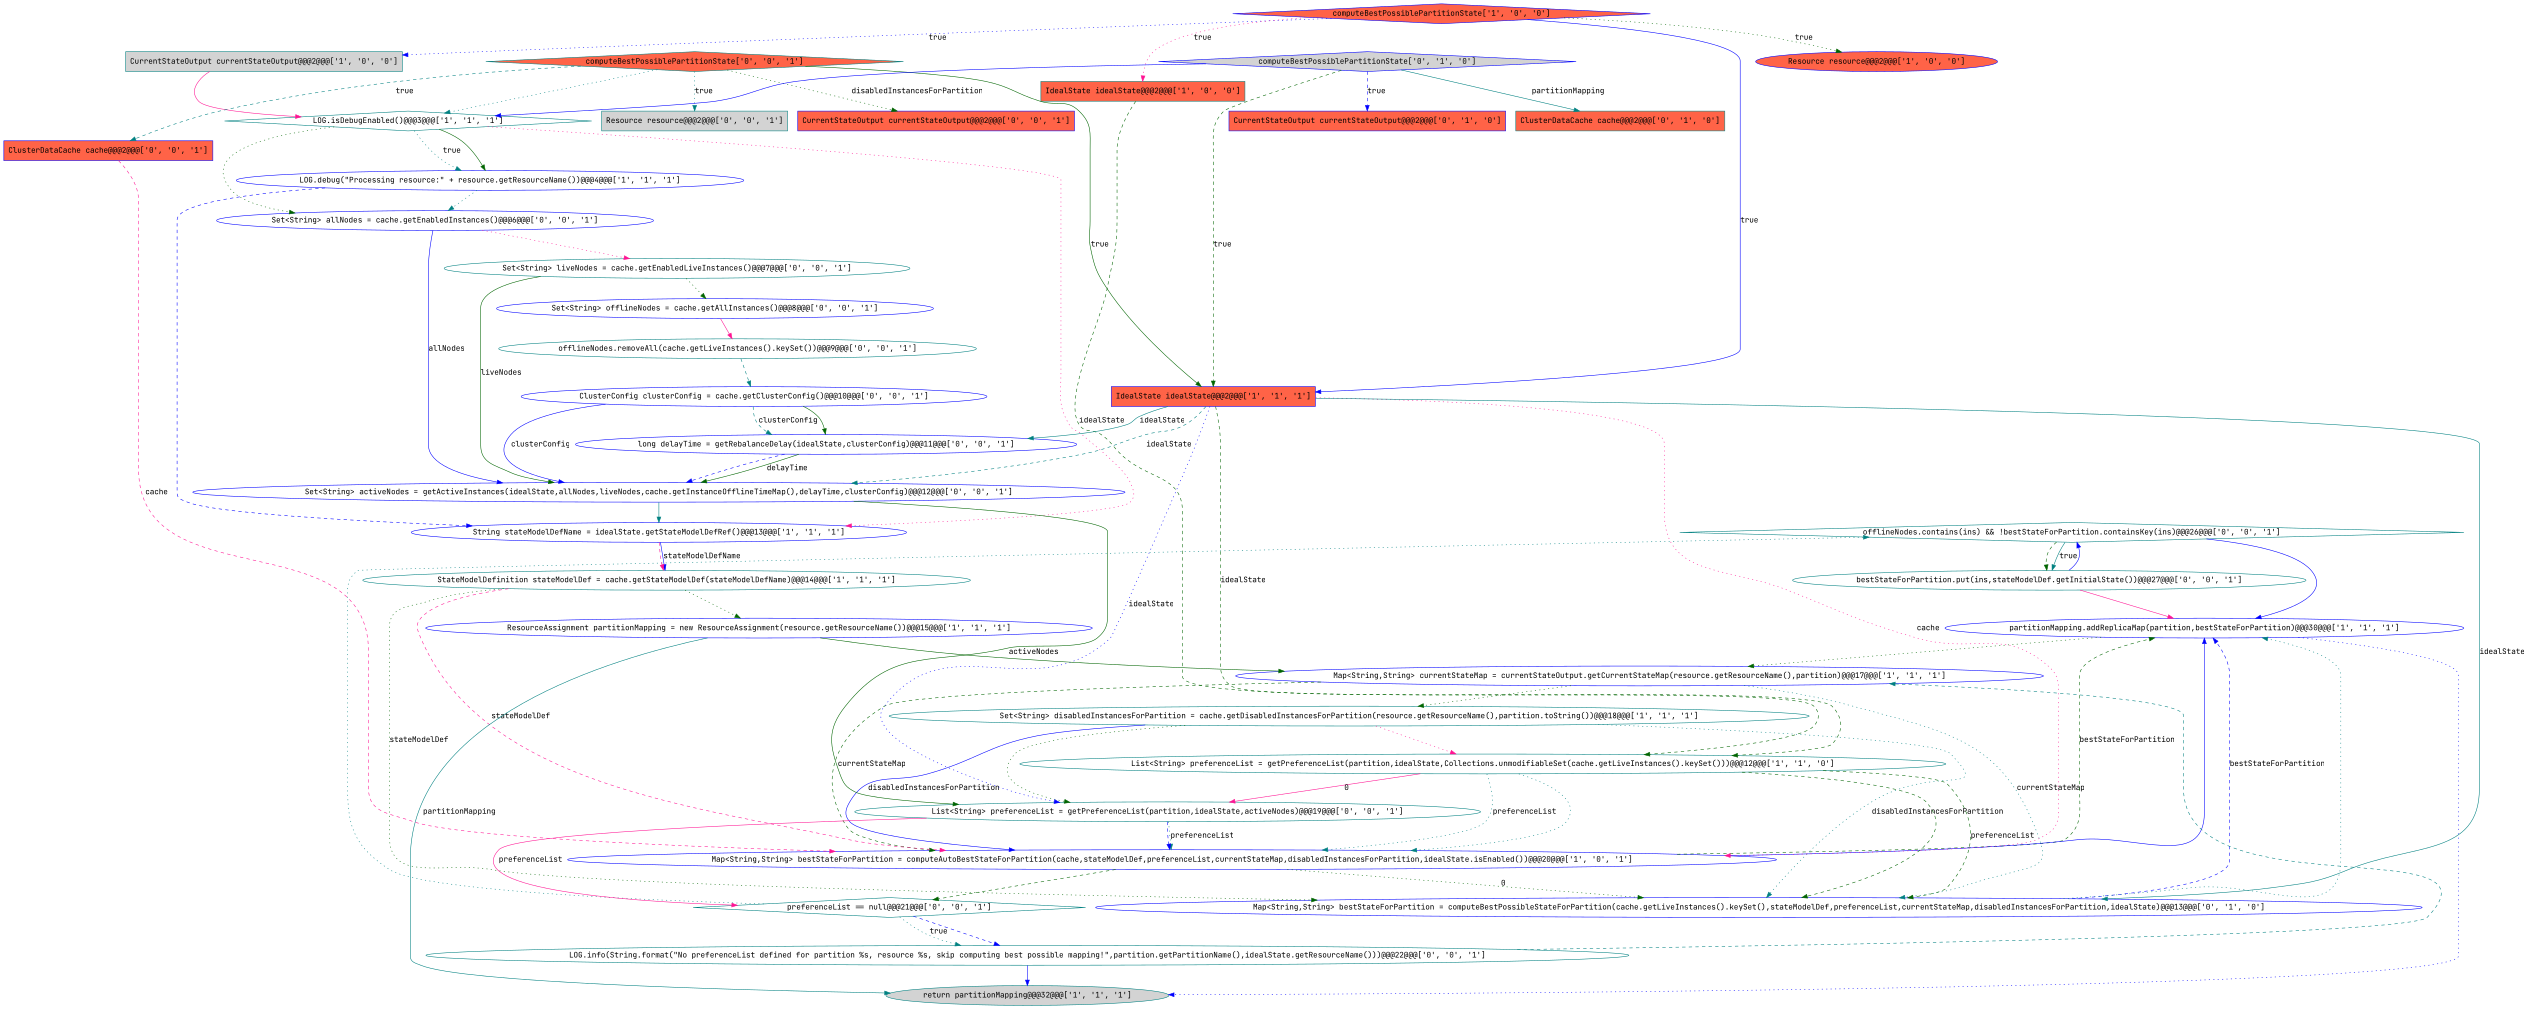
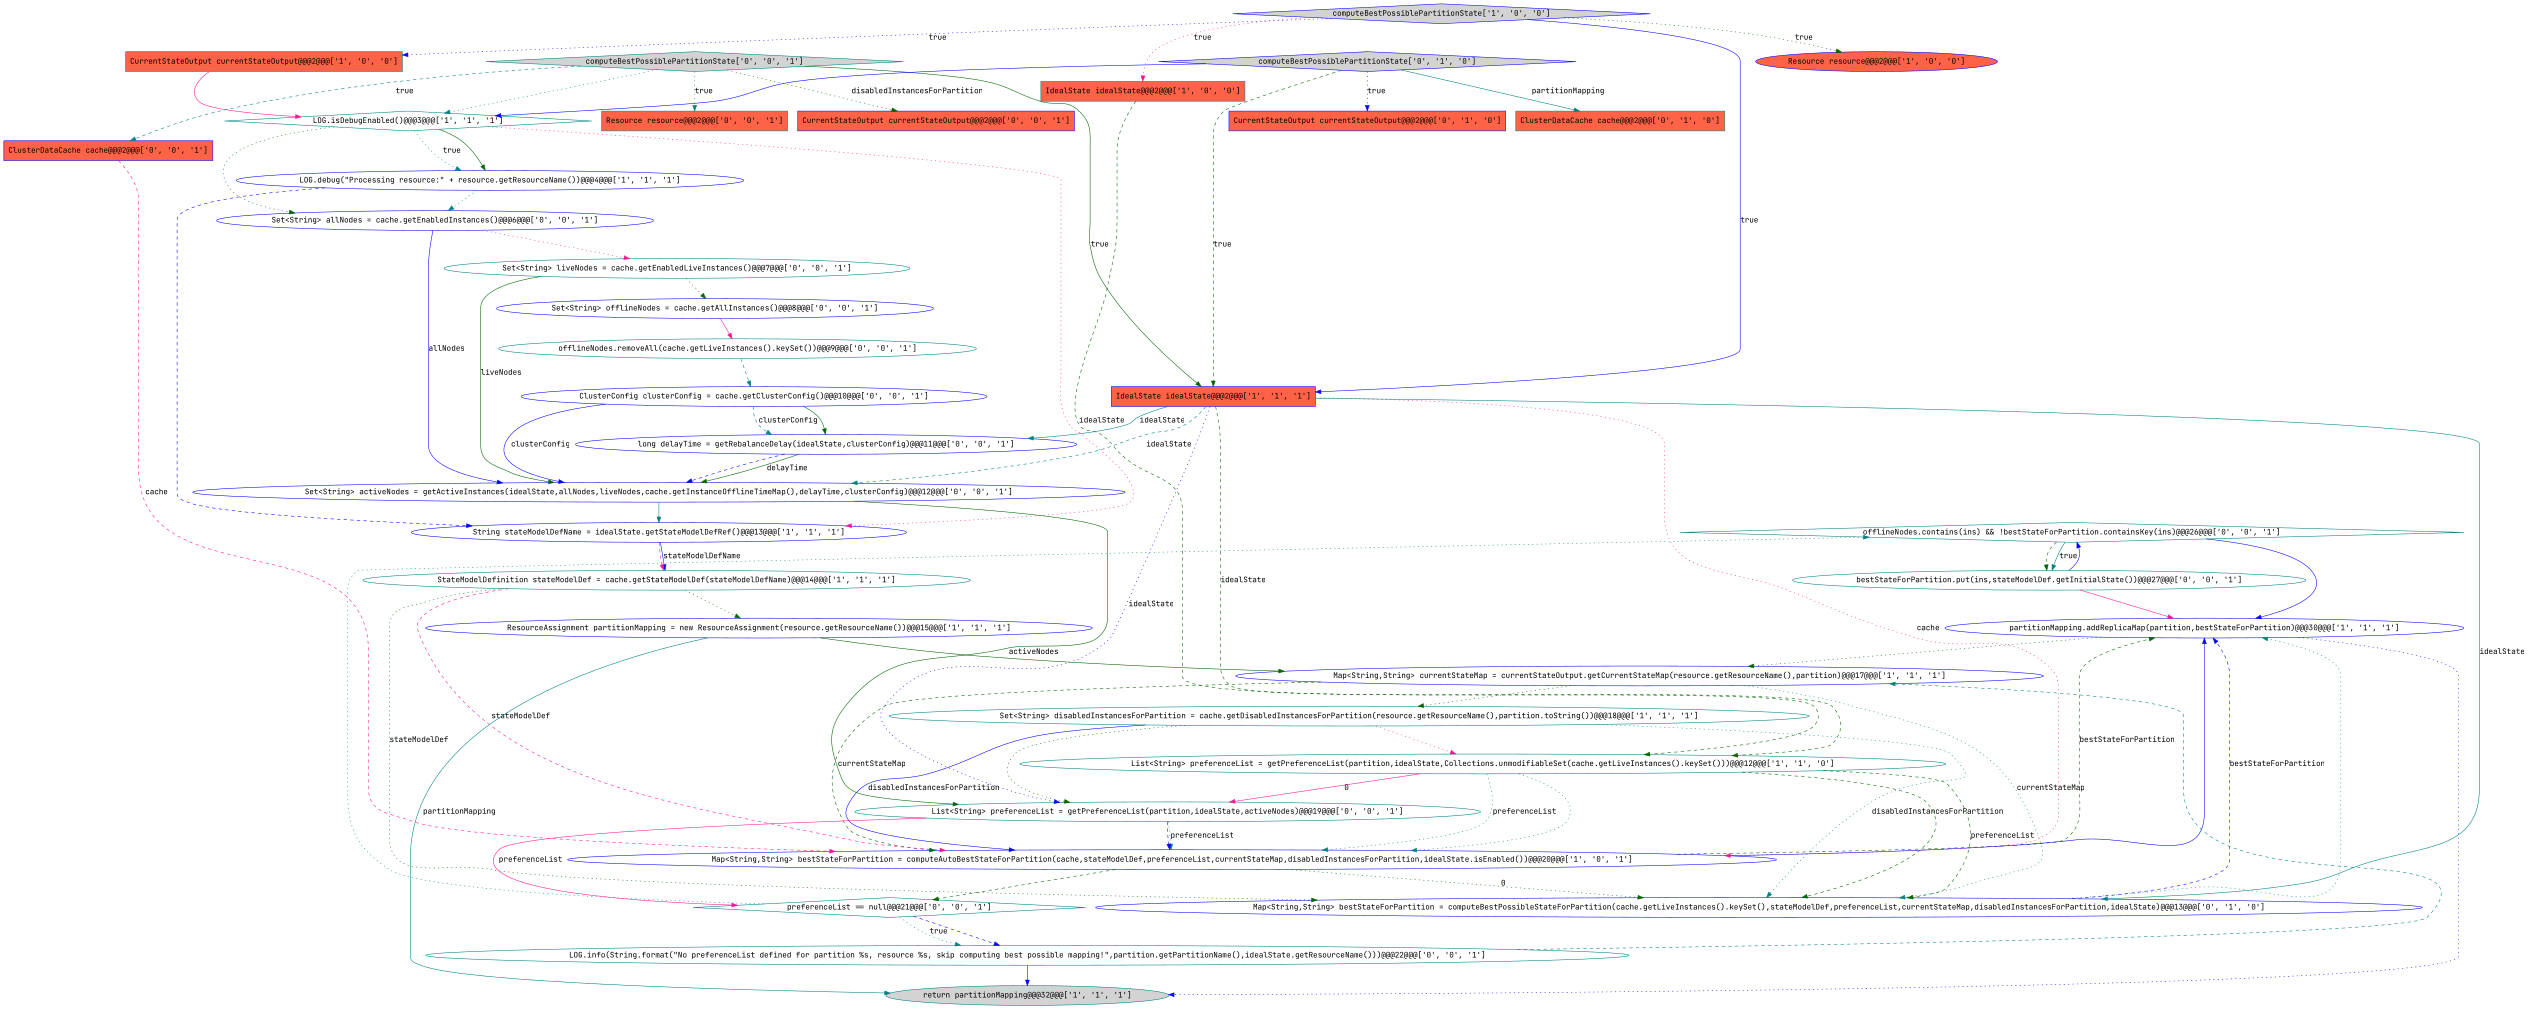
node "computeBestPossiblePartitionState['1', '0', '0']": fillcolor tomato -> lightgray
node "CurrentStateOutput currentStateOutput@@@2@@@['1', '0', '0']": fillcolor lightgray -> tomato
node "computeBestPossiblePartitionState['0', '0', '1']": fillcolor tomato -> lightgray
edge "computeBestPossiblePartitionState['0', '1', '0']" -> "CurrentStateOutput currentStateOutput@@@2@@@['0', '1', '0']": style dashed -> dotted
node "Resource resource@@@2@@@['0', '0', '1']": fillcolor lightgray -> tomato
